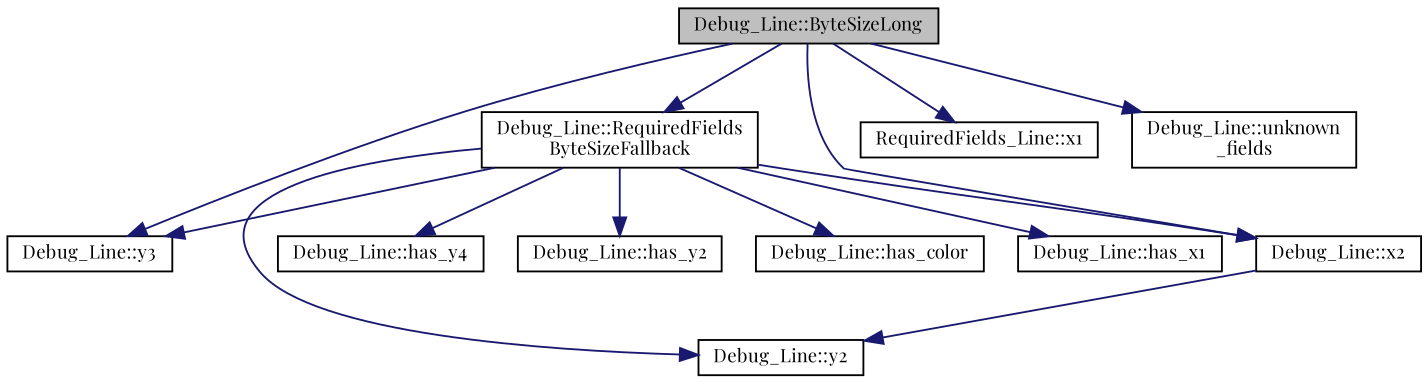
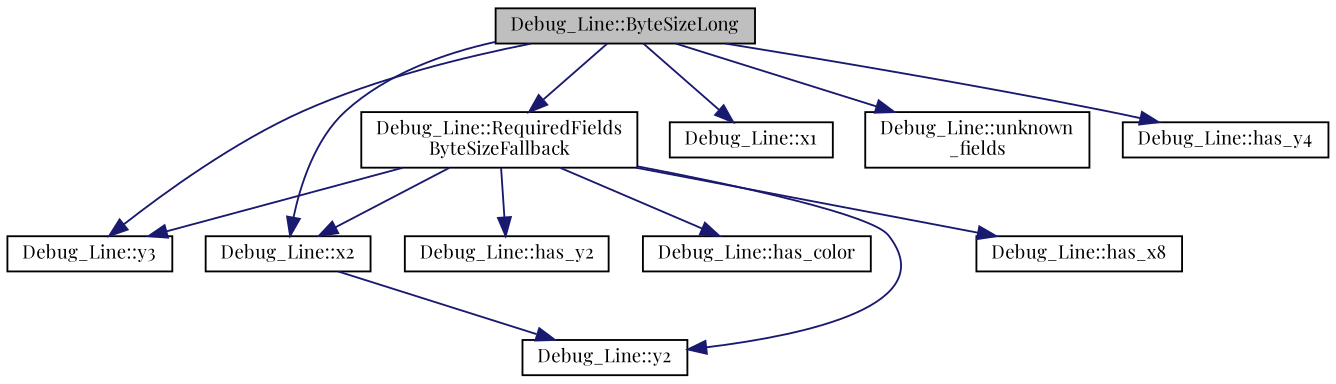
node "RequiredFields_Line::x1": label "RequiredFields_Line::x1" -> "Debug_Line::x1"
edge "Debug_Line::RequiredFields ByteSizeFallback" -> "Debug_Line::has_y4": now "Debug_Line::ByteSizeLong" -> "Debug_Line::has_y4"
node "Debug_Line::has_x1": label "Debug_Line::has_x1" -> "Debug_Line::has_x8"
